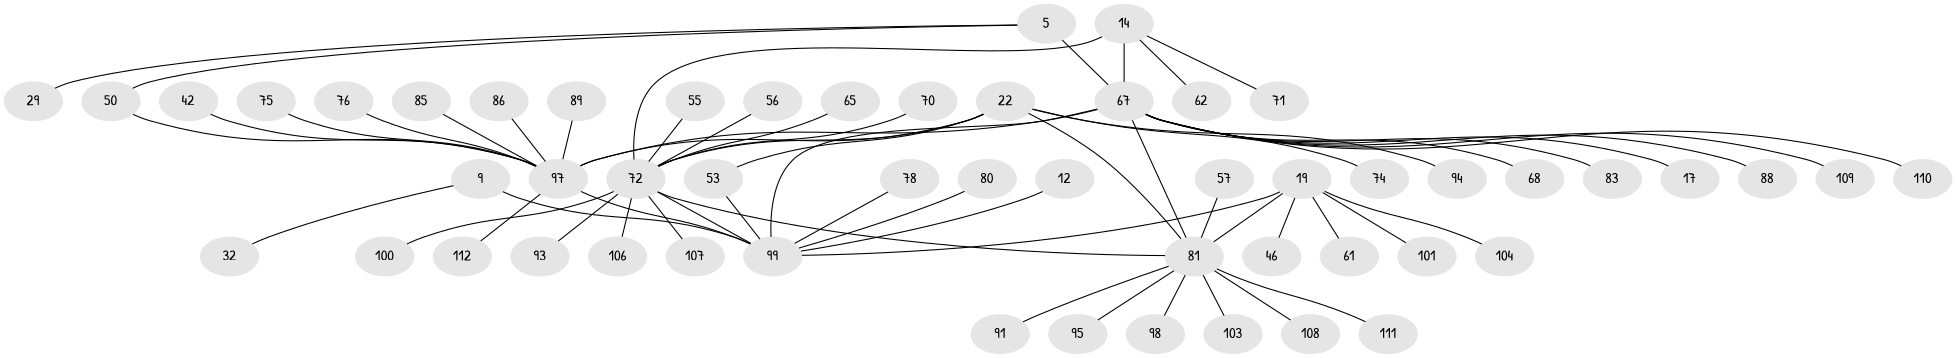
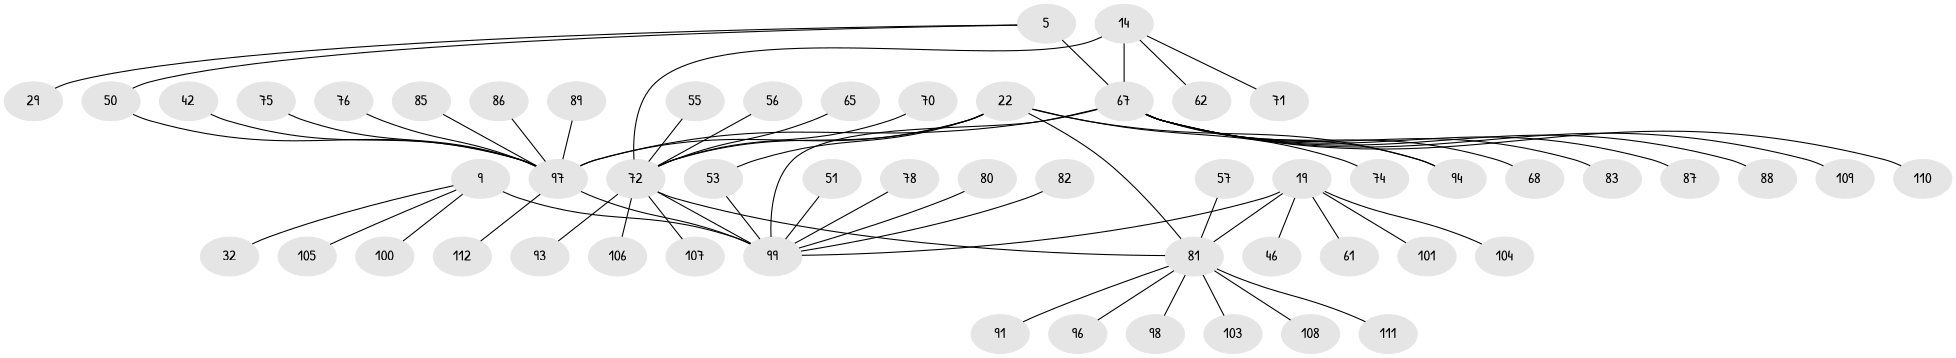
node "51": added
node "12": label "12" -> "82"
edge "67" -- "81": now "67" -- "94"
node "17": label "17" -> "87"
edge "72" -- "100": now "9" -- "100"
node "105": added
node "95": label "95" -> "96"
